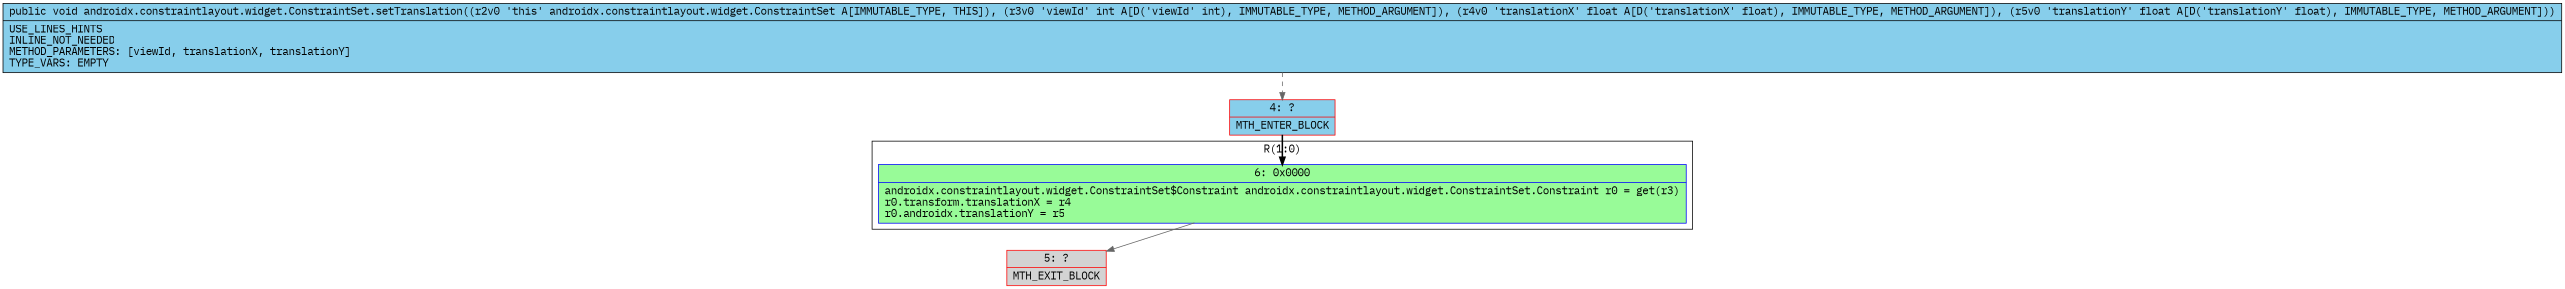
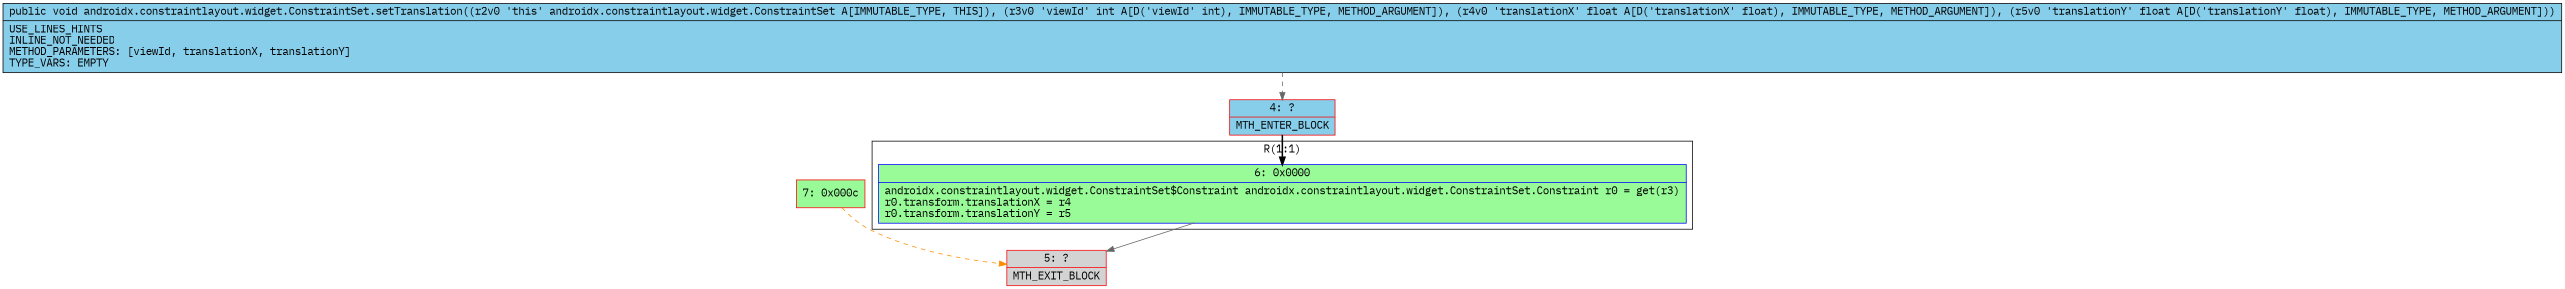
cluster "R(1:0)": label "R(1:0)" -> "R(1:1)"
node "7: 0x000c": added
node "6: 0x0000": text "r0.androidx.translationY = r5" -> "r0.transform.translationY = r5"
